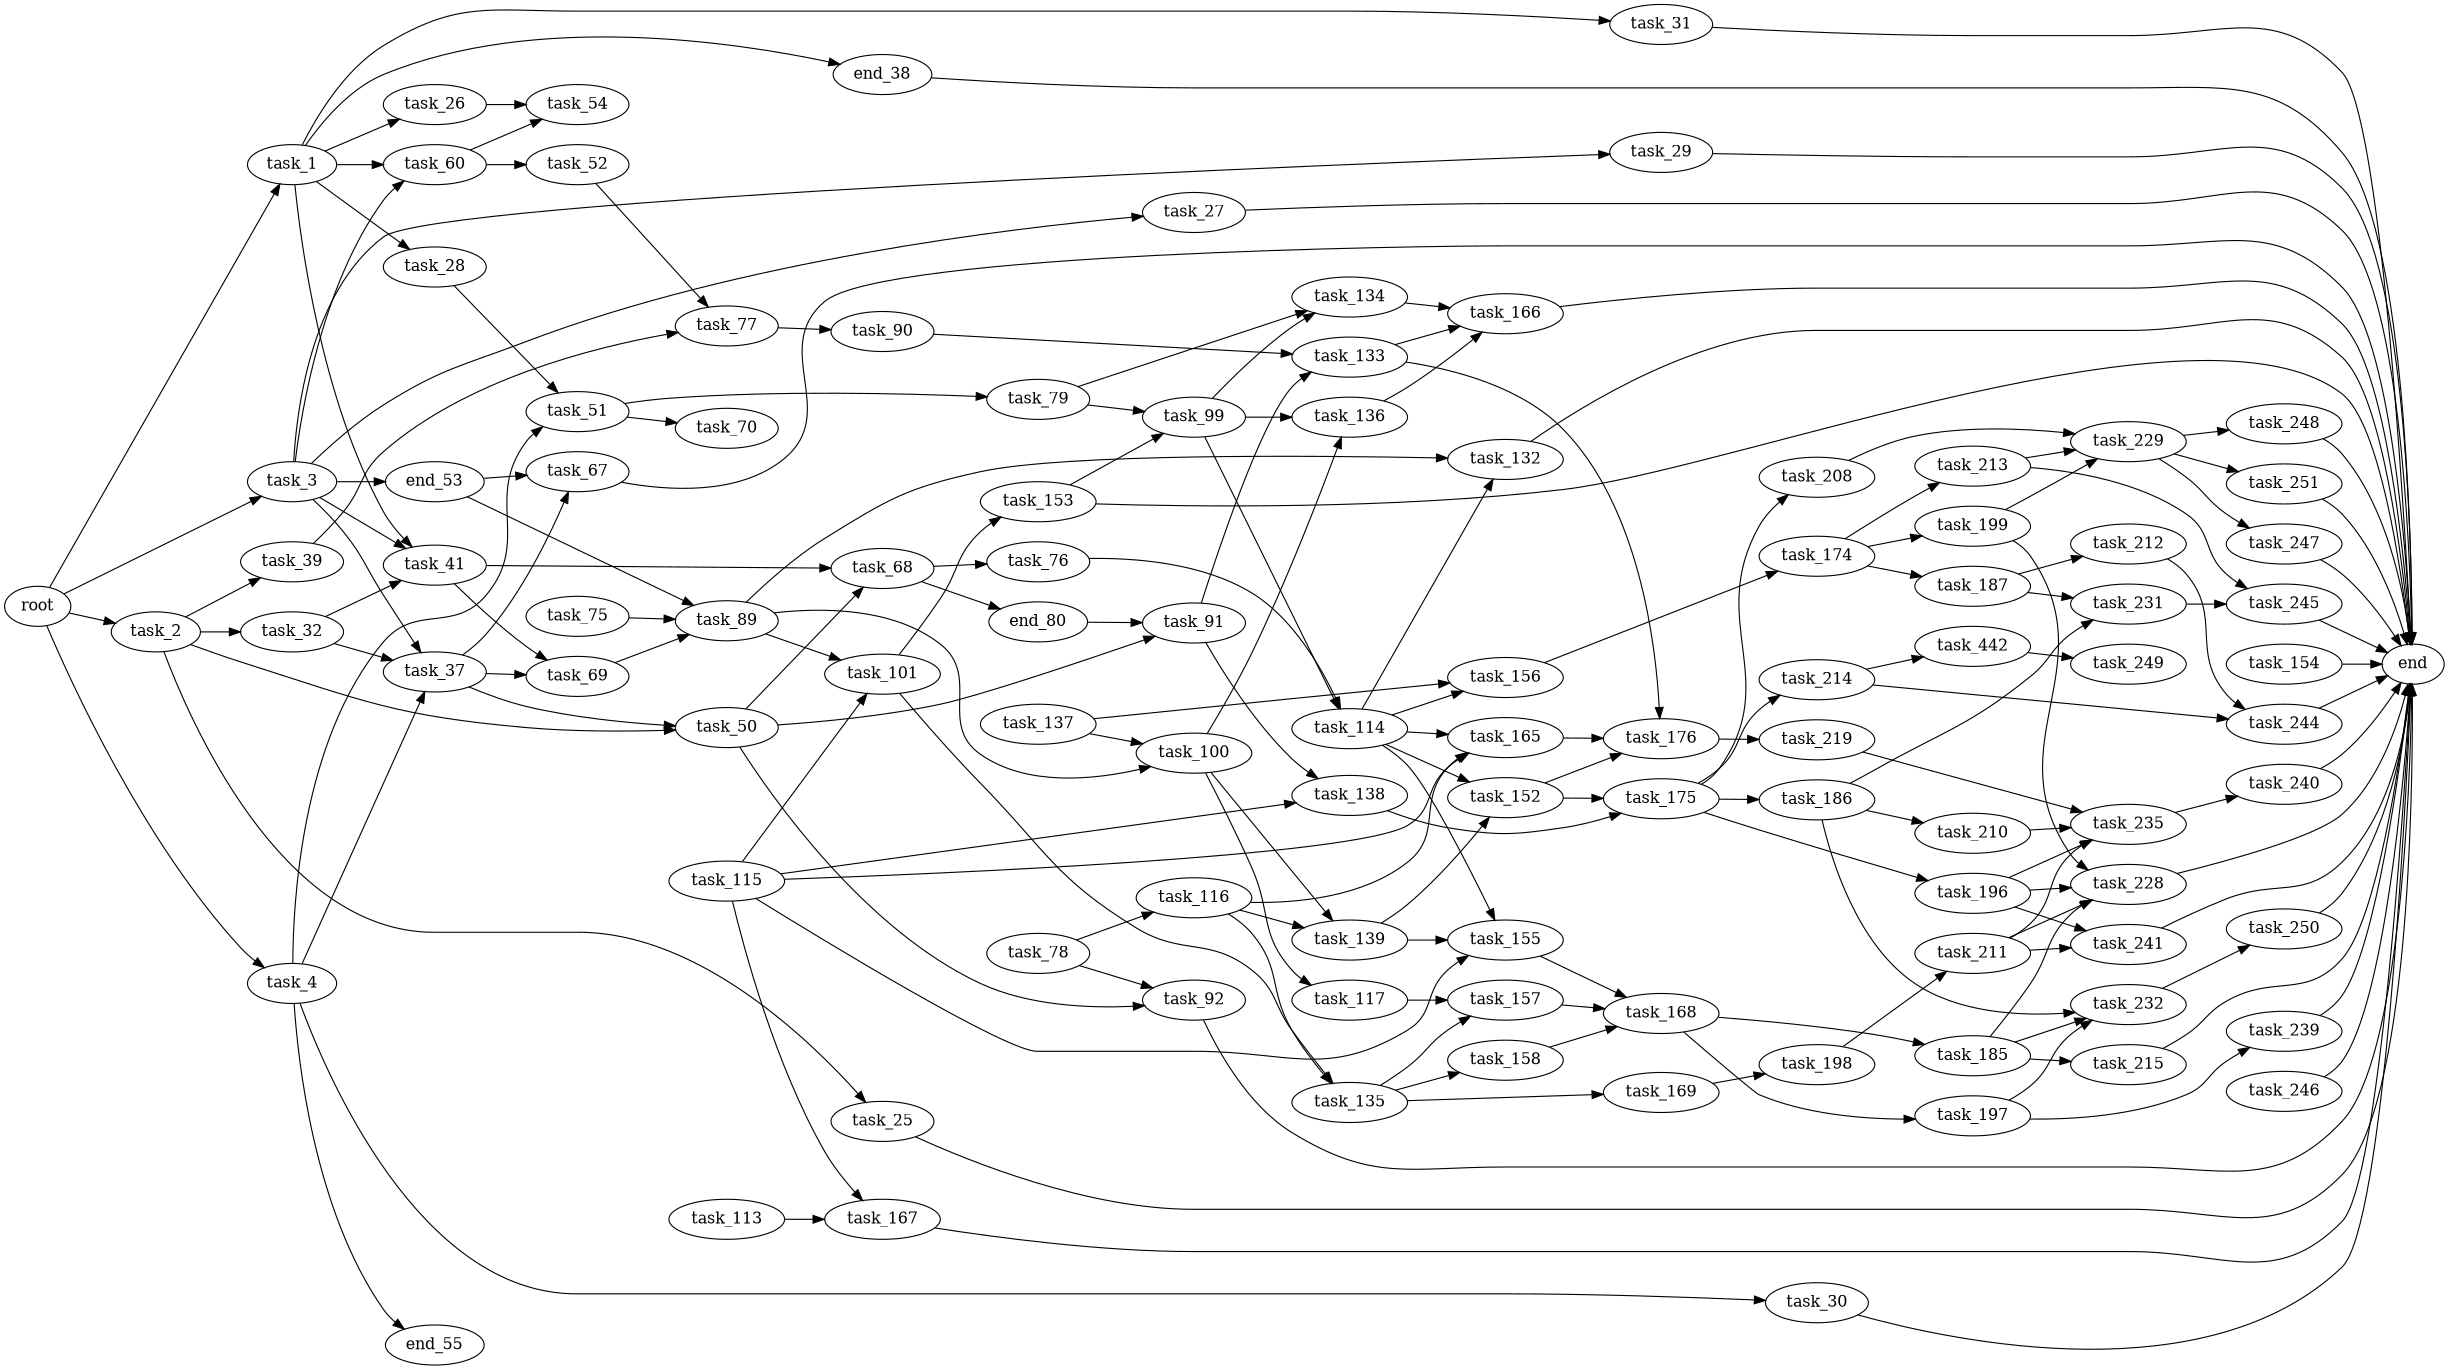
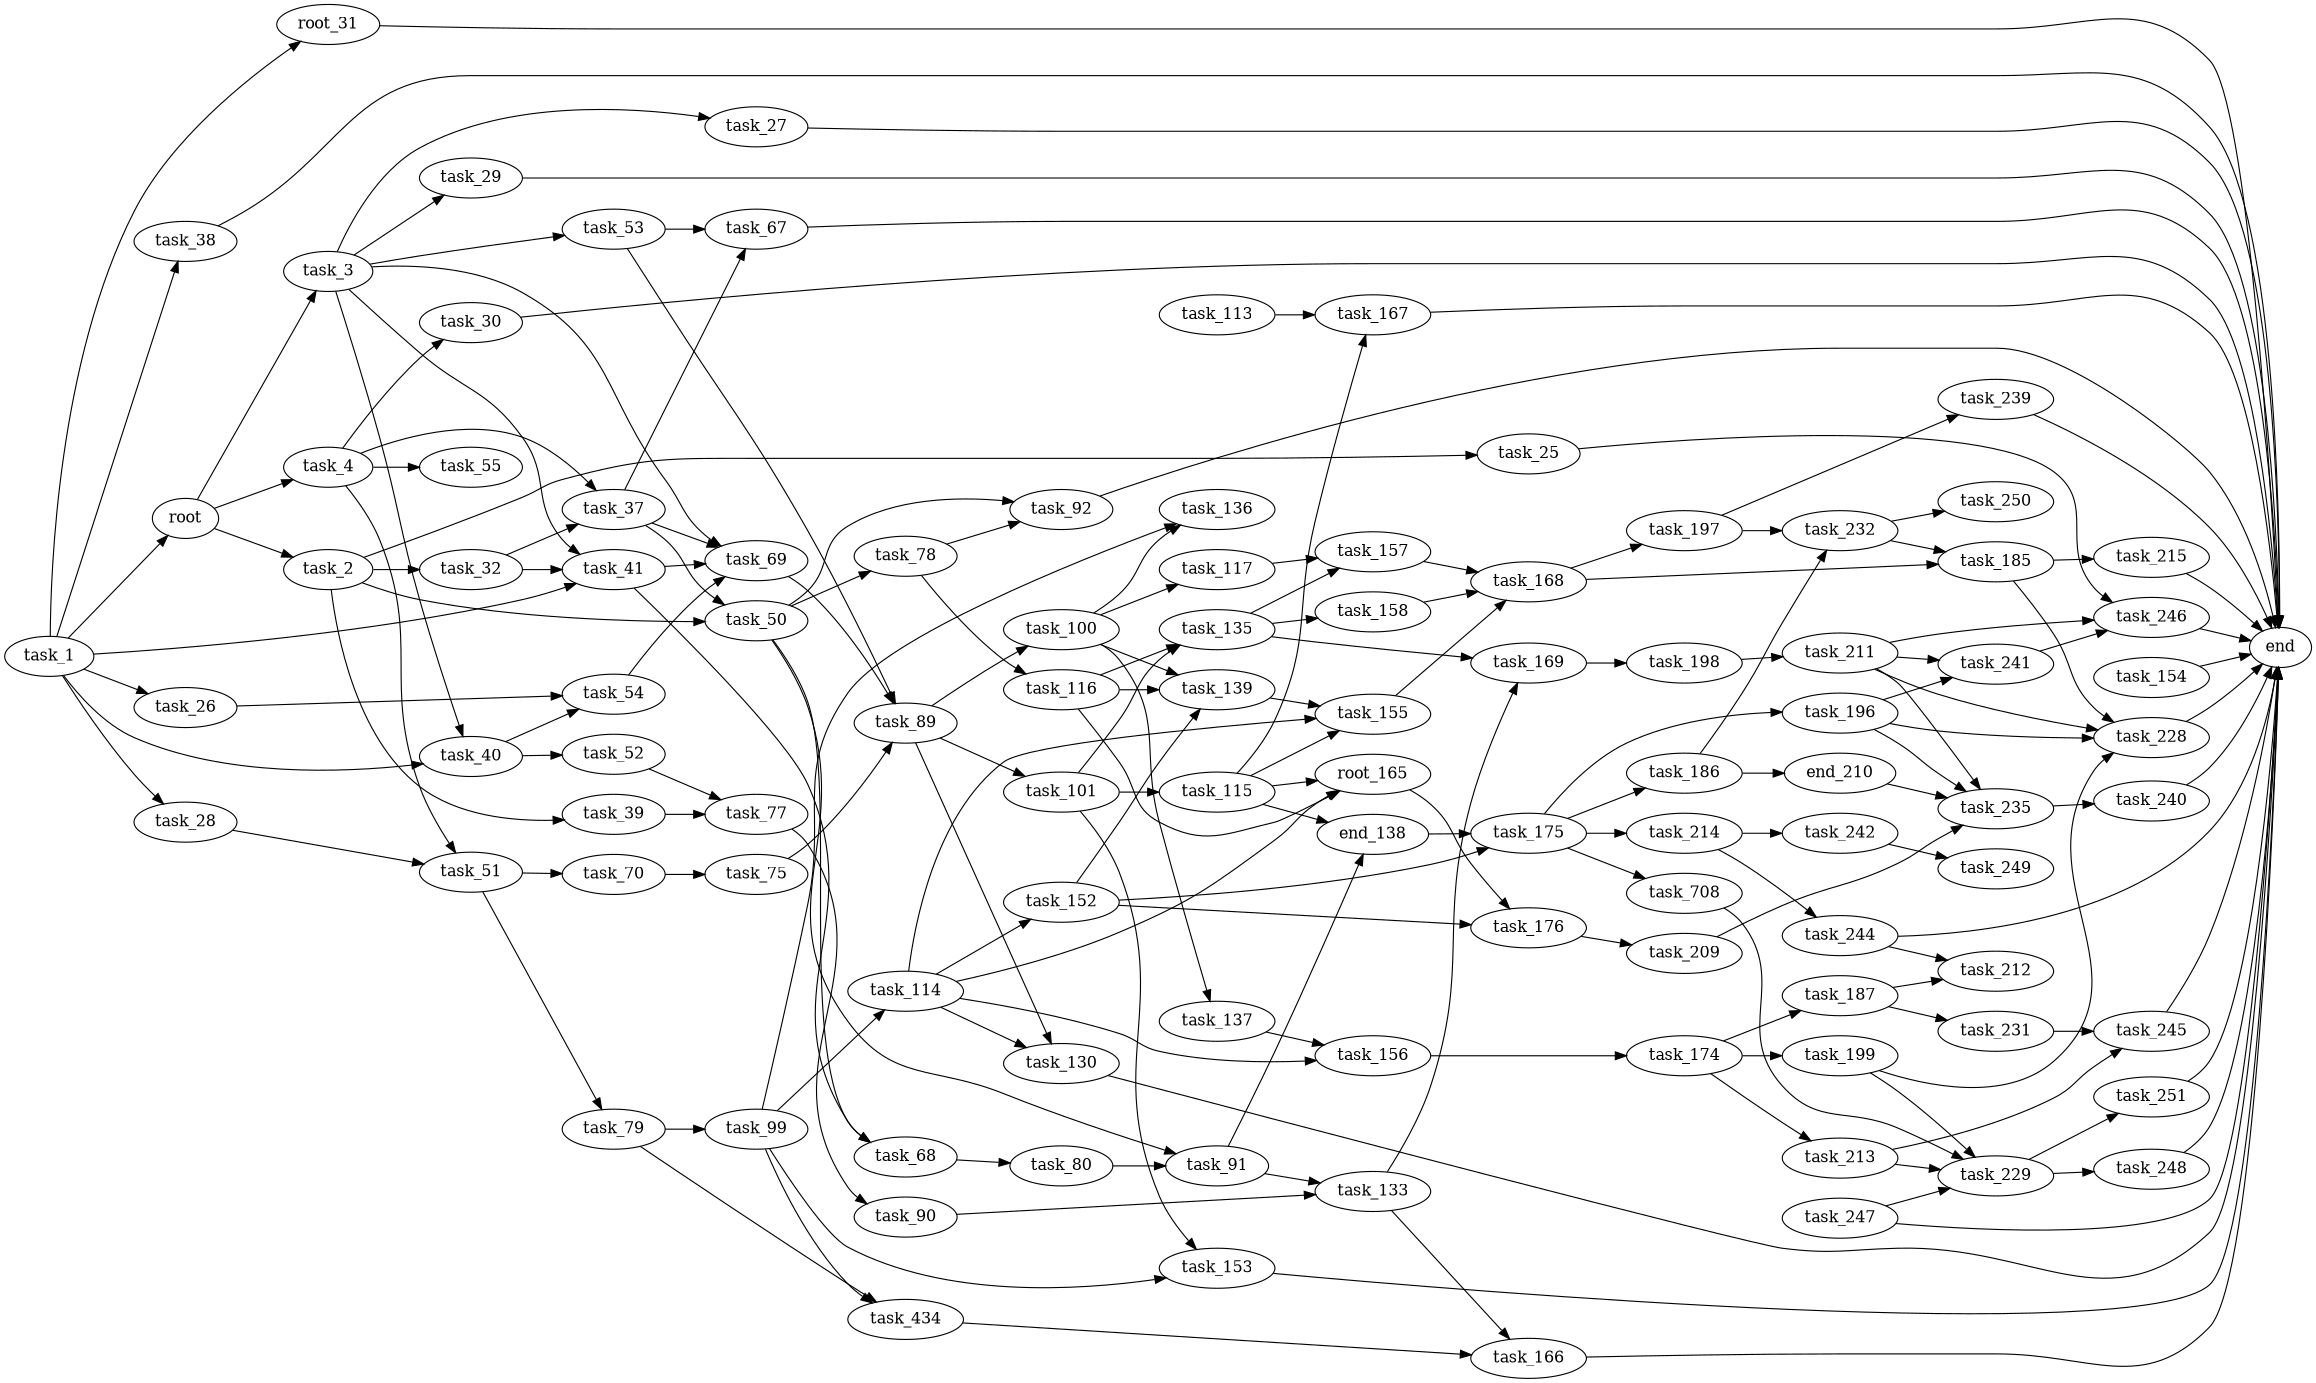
node "task_31": label "task_31" -> "root_31"
node "end_38": label "end_38" -> "task_38"
node "task_60": label "task_60" -> "task_40"
node "task_134": label "task_134" -> "task_434"
edge "task_136" -> "task_166": removed
edge "root" -> "task_1": reversed
node "task_132": label "task_132" -> "task_130"
edge "task_153" -> "task_99": reversed
edge "task_133" -> "task_176": now "task_133" -> "task_169"
node "task_208": label "task_208" -> "task_708"
node "end_53": label "end_53" -> "task_53"
edge "task_229" -> "task_247": reversed
node "task_76": removed
edge "task_3" -> "task_37": now "task_3" -> "task_69"
edge "task_50" -> "task_78": added
node "end_80": label "end_80" -> "task_80"
edge "task_212" -> "task_244": reversed
edge "task_211" -> "task_246": added
edge "task_54" -> "task_69": added
node "task_442": label "task_442" -> "task_242"
edge "task_186" -> "task_231": removed
edge "task_137" -> "task_100": reversed
node "task_165": label "task_165" -> "root_165"
node "task_219": label "task_219" -> "task_209"
edge "task_115" -> "task_101": reversed
node "task_138": label "task_138" -> "end_138"
edge "task_250" -> "end": removed
node "task_210": label "task_210" -> "end_210"
edge "task_241" -> "end": now "task_241" -> "task_246"
edge "task_70" -> "task_75": added
edge "task_139" -> "task_152": reversed
edge "task_185" -> "task_232": reversed
edge "task_25" -> "end": now "task_25" -> "task_246"
node "end_55": label "end_55" -> "task_55"
